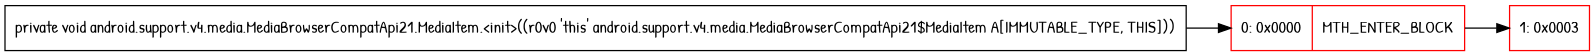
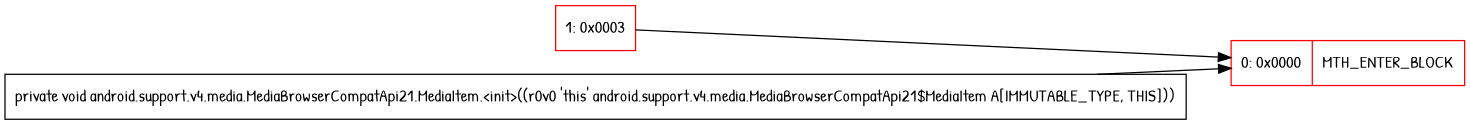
edge "0: 0x0000" -> "1: 0x0003": reversed
